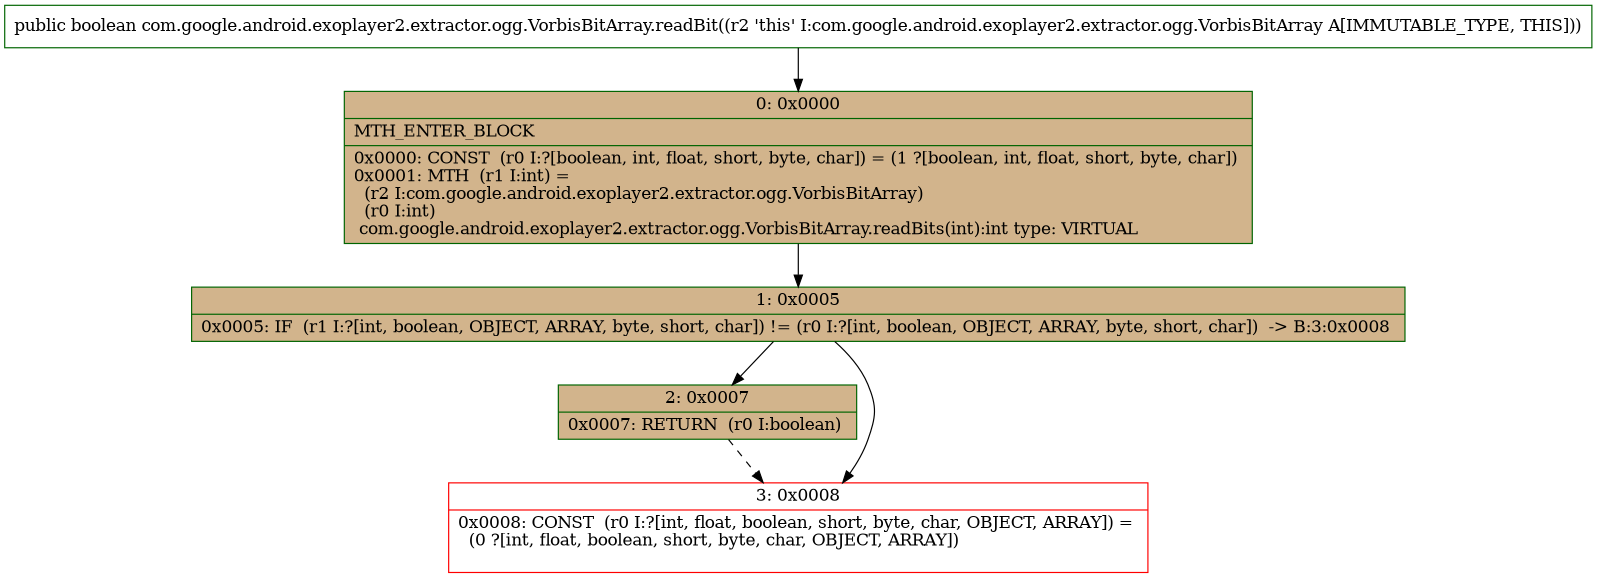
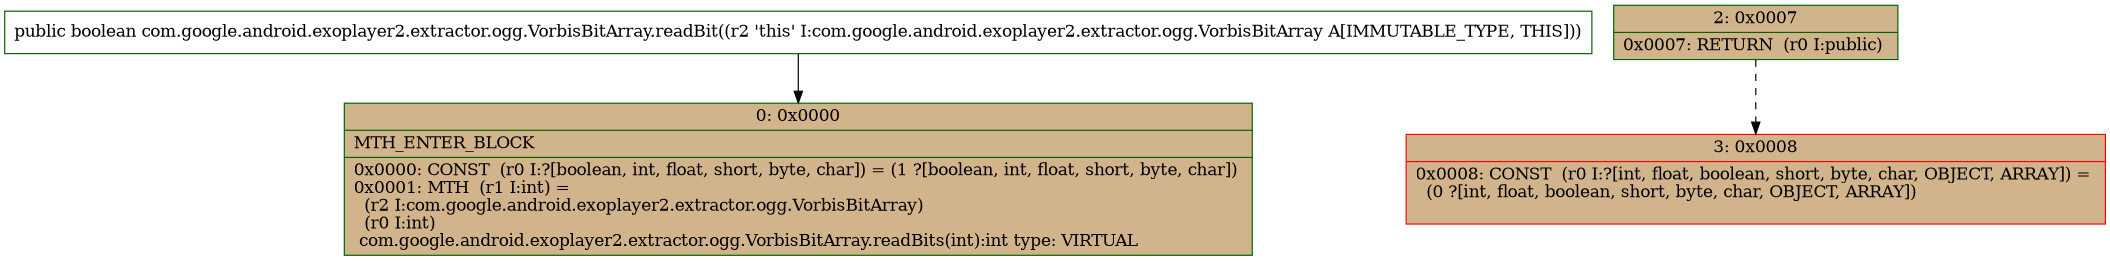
node "1: 0x0005": removed
node "2: 0x0007": text "0x0007: RETURN  (r0 I:boolean)" -> "0x0007: RETURN  (r0 I:public)"
node "3: 0x0008": fillcolor white -> tan
